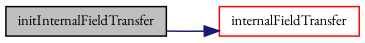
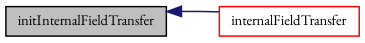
edge "initInternalFieldTransfer" -> "internalFieldTransfer": reversed
